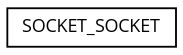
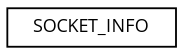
node "SOCKET_SOCKET": label "SOCKET_SOCKET" -> "SOCKET_INFO"
